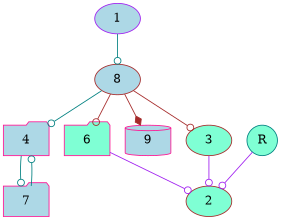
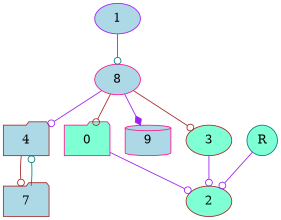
node "8": color brown -> deeppink
edge "8" -> "9": color brown -> purple
edge "8" -> "4": color teal -> purple
node "4": color deeppink -> brown
node "6": label "6" -> "0"
edge "4" -> "7": color teal -> brown
node "7": color deeppink -> brown
